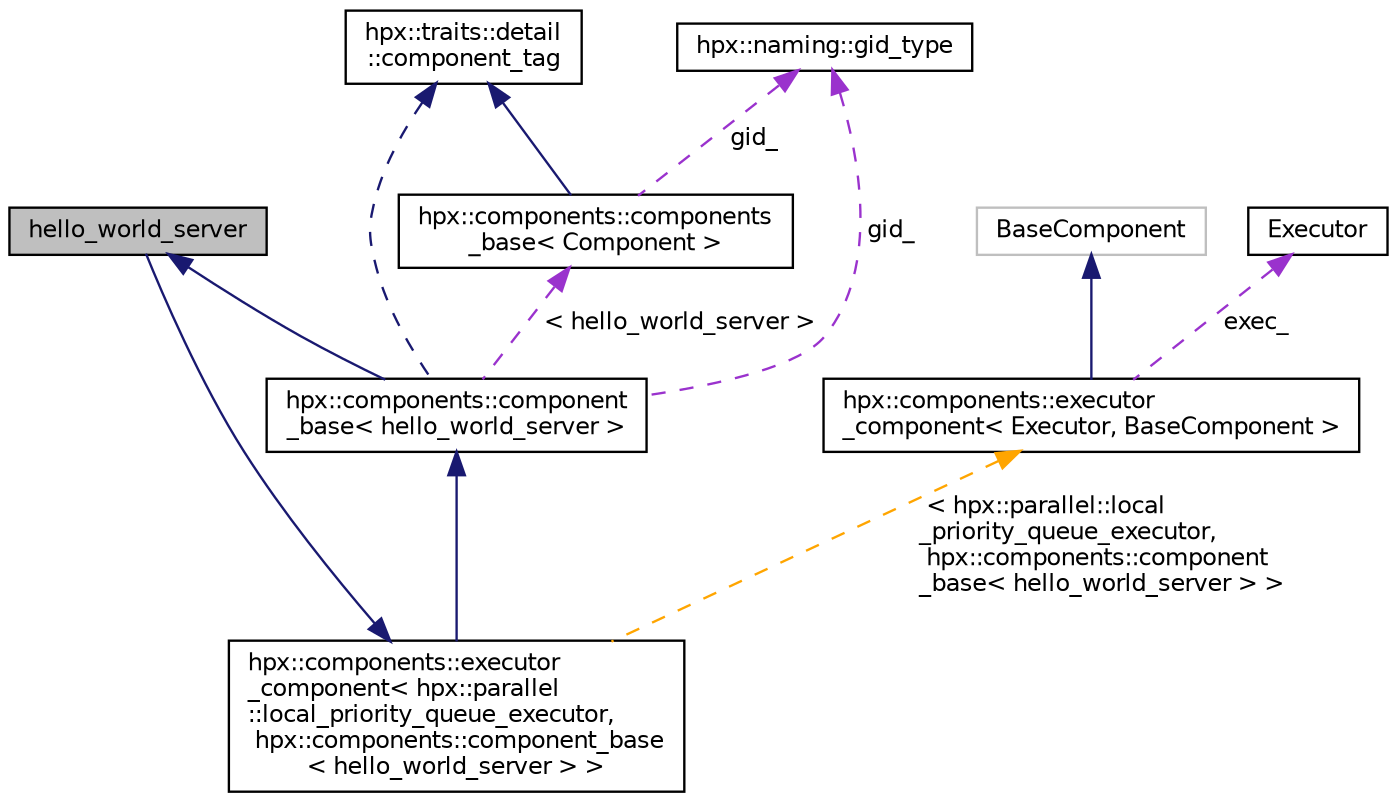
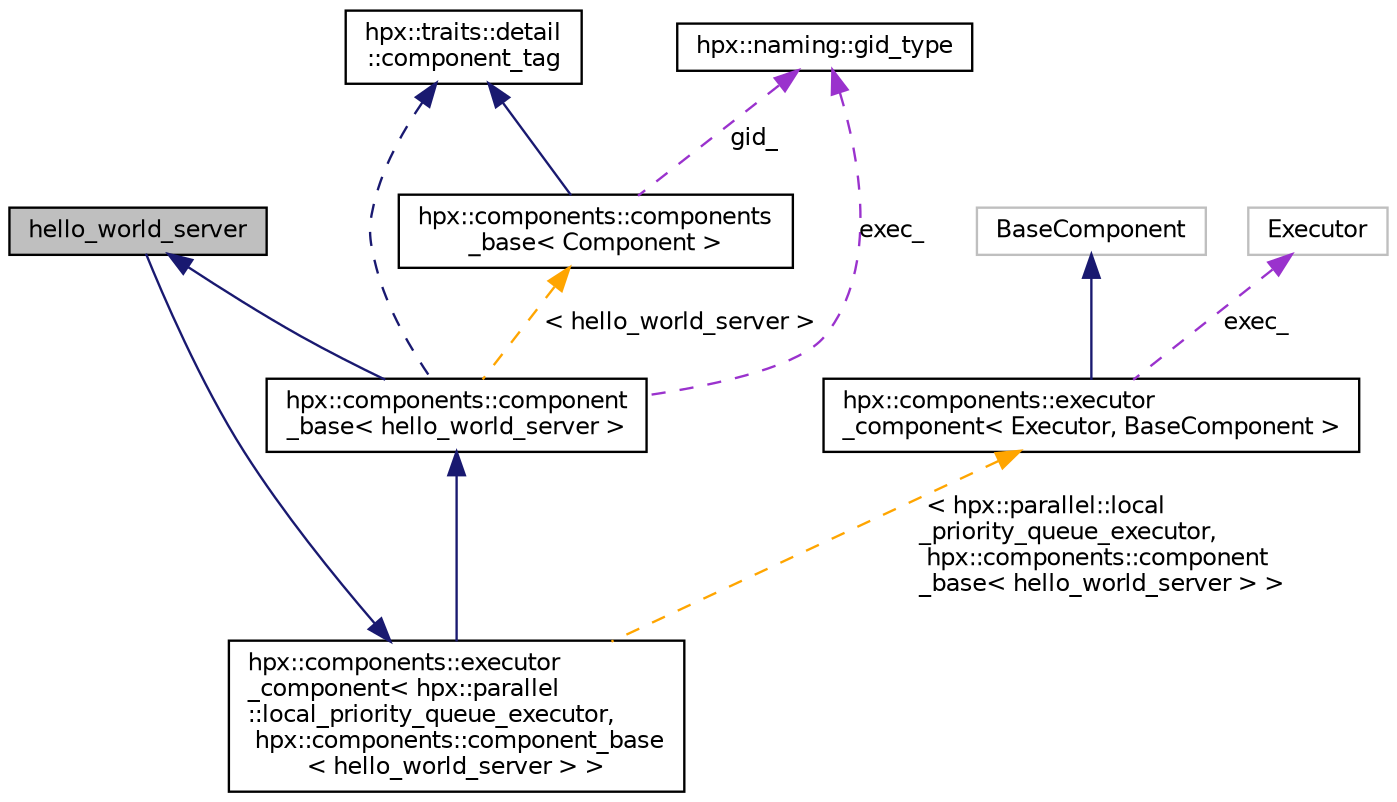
edge "hpx::components::component _base< hello_world_server >" -> "hpx::naming::gid_type": label " gid_" -> " exec_"
node "Executor": color black -> grey75
edge "hpx::components::component _base< hello_world_server >" -> "hpx::components::components _base< Component >": color darkorchid3 -> orange
